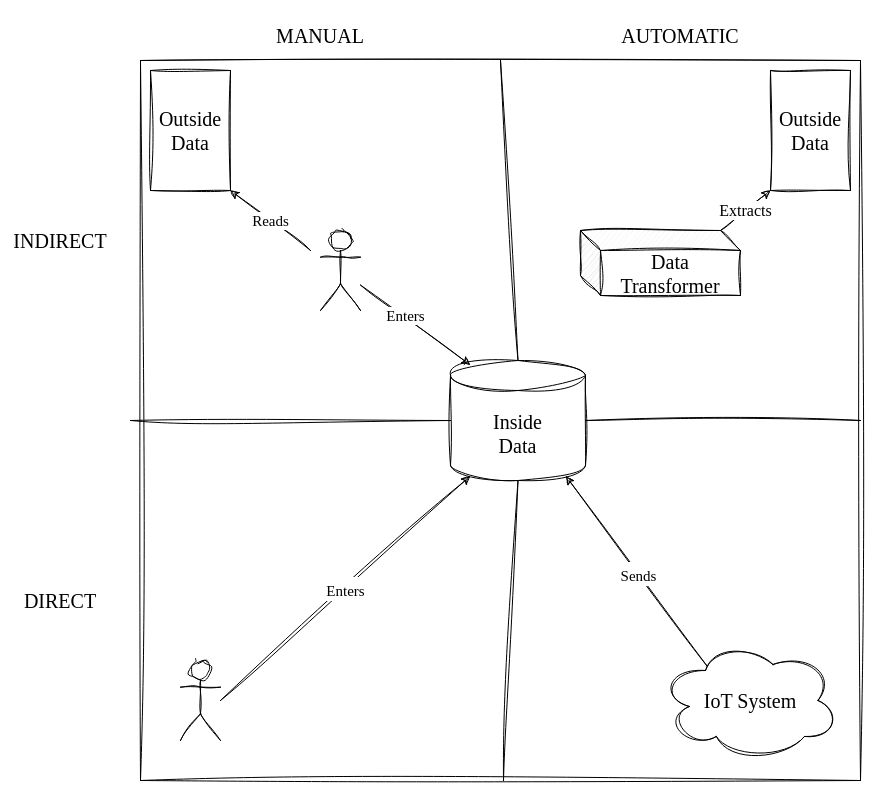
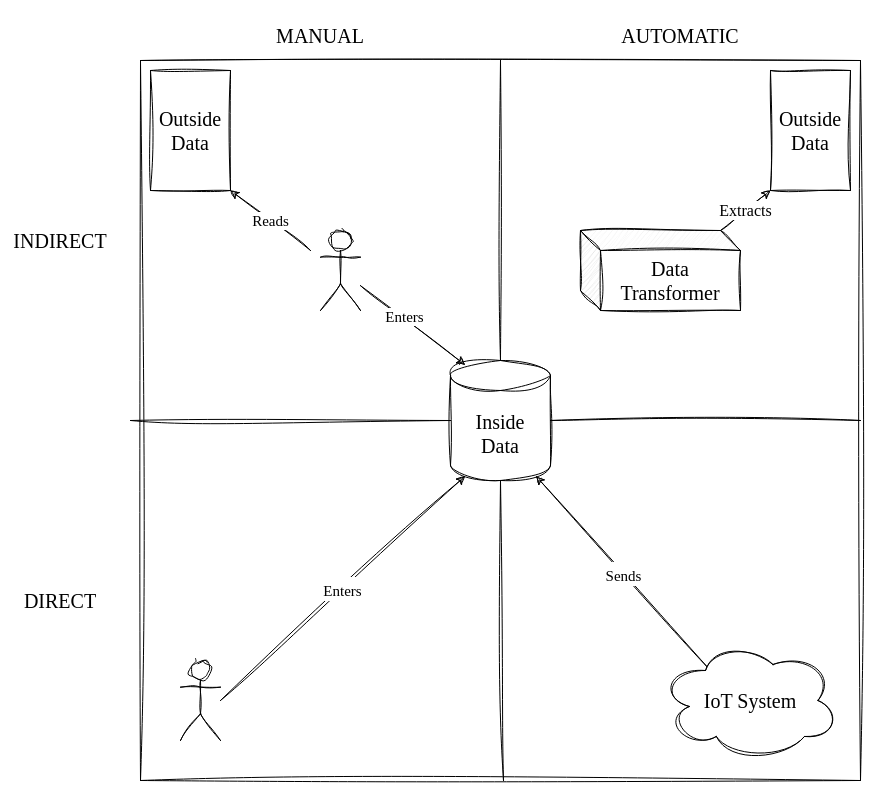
node "Data Transformer": size 160x65 -> 160x80
node "Inside Data": size 135x120 -> 100x120
